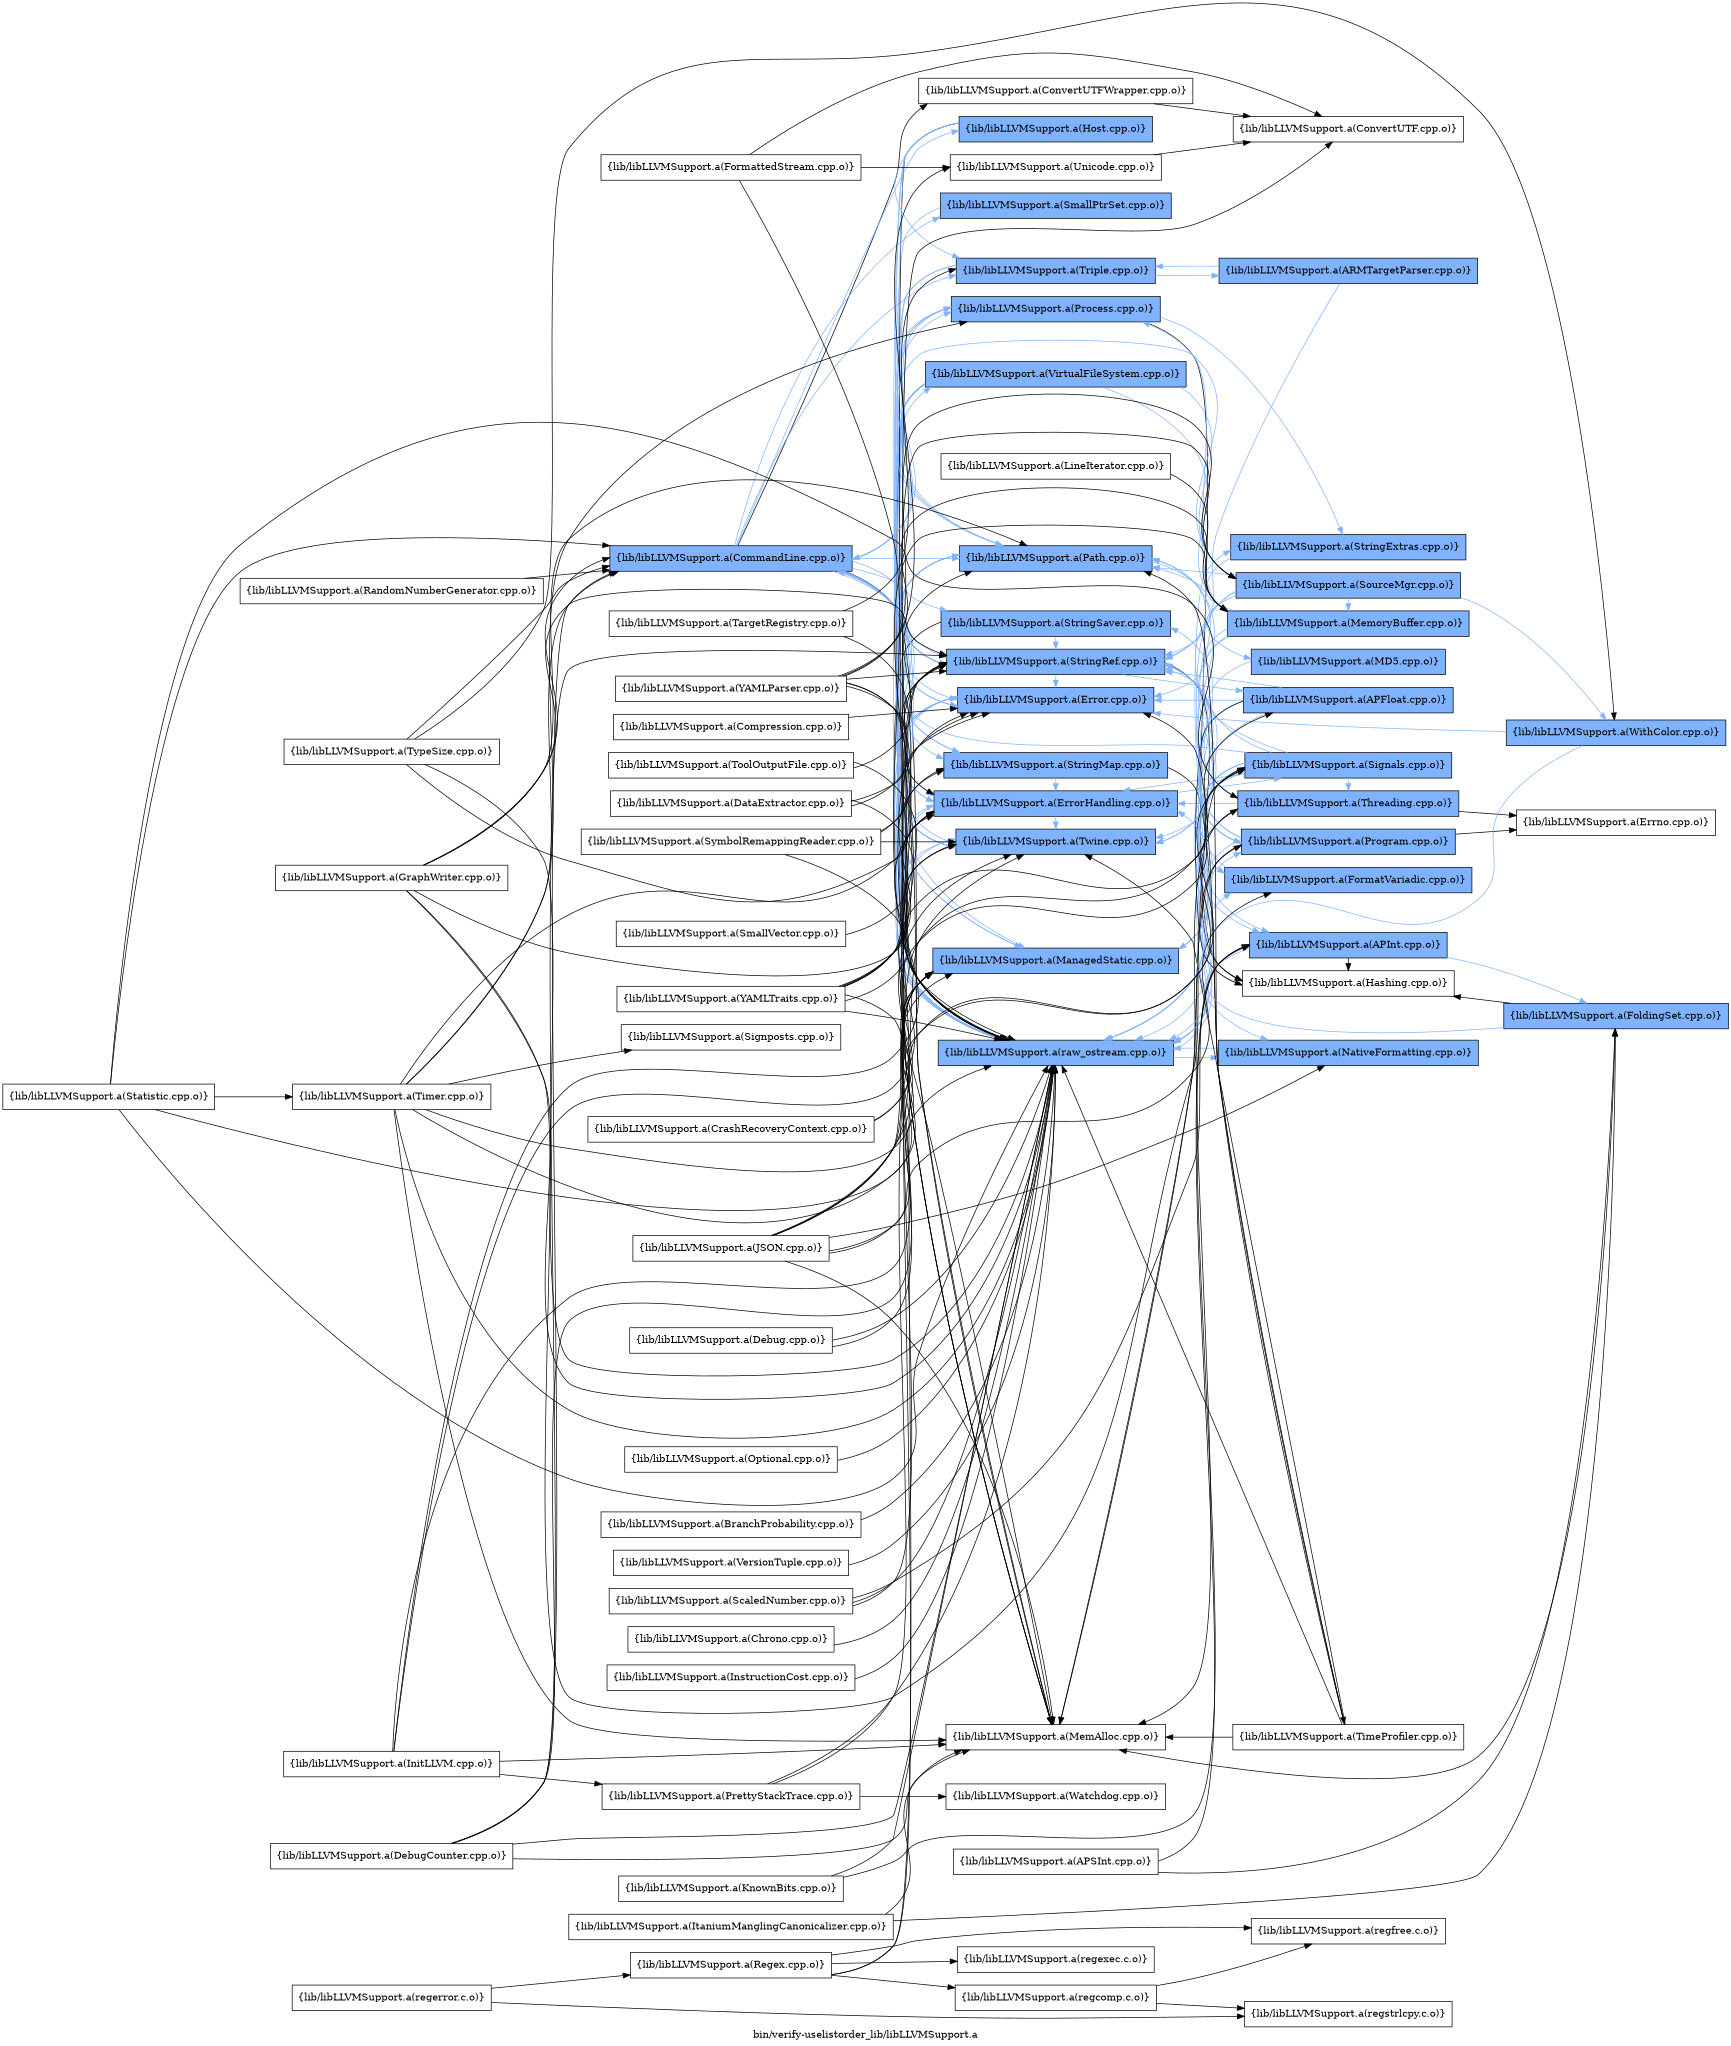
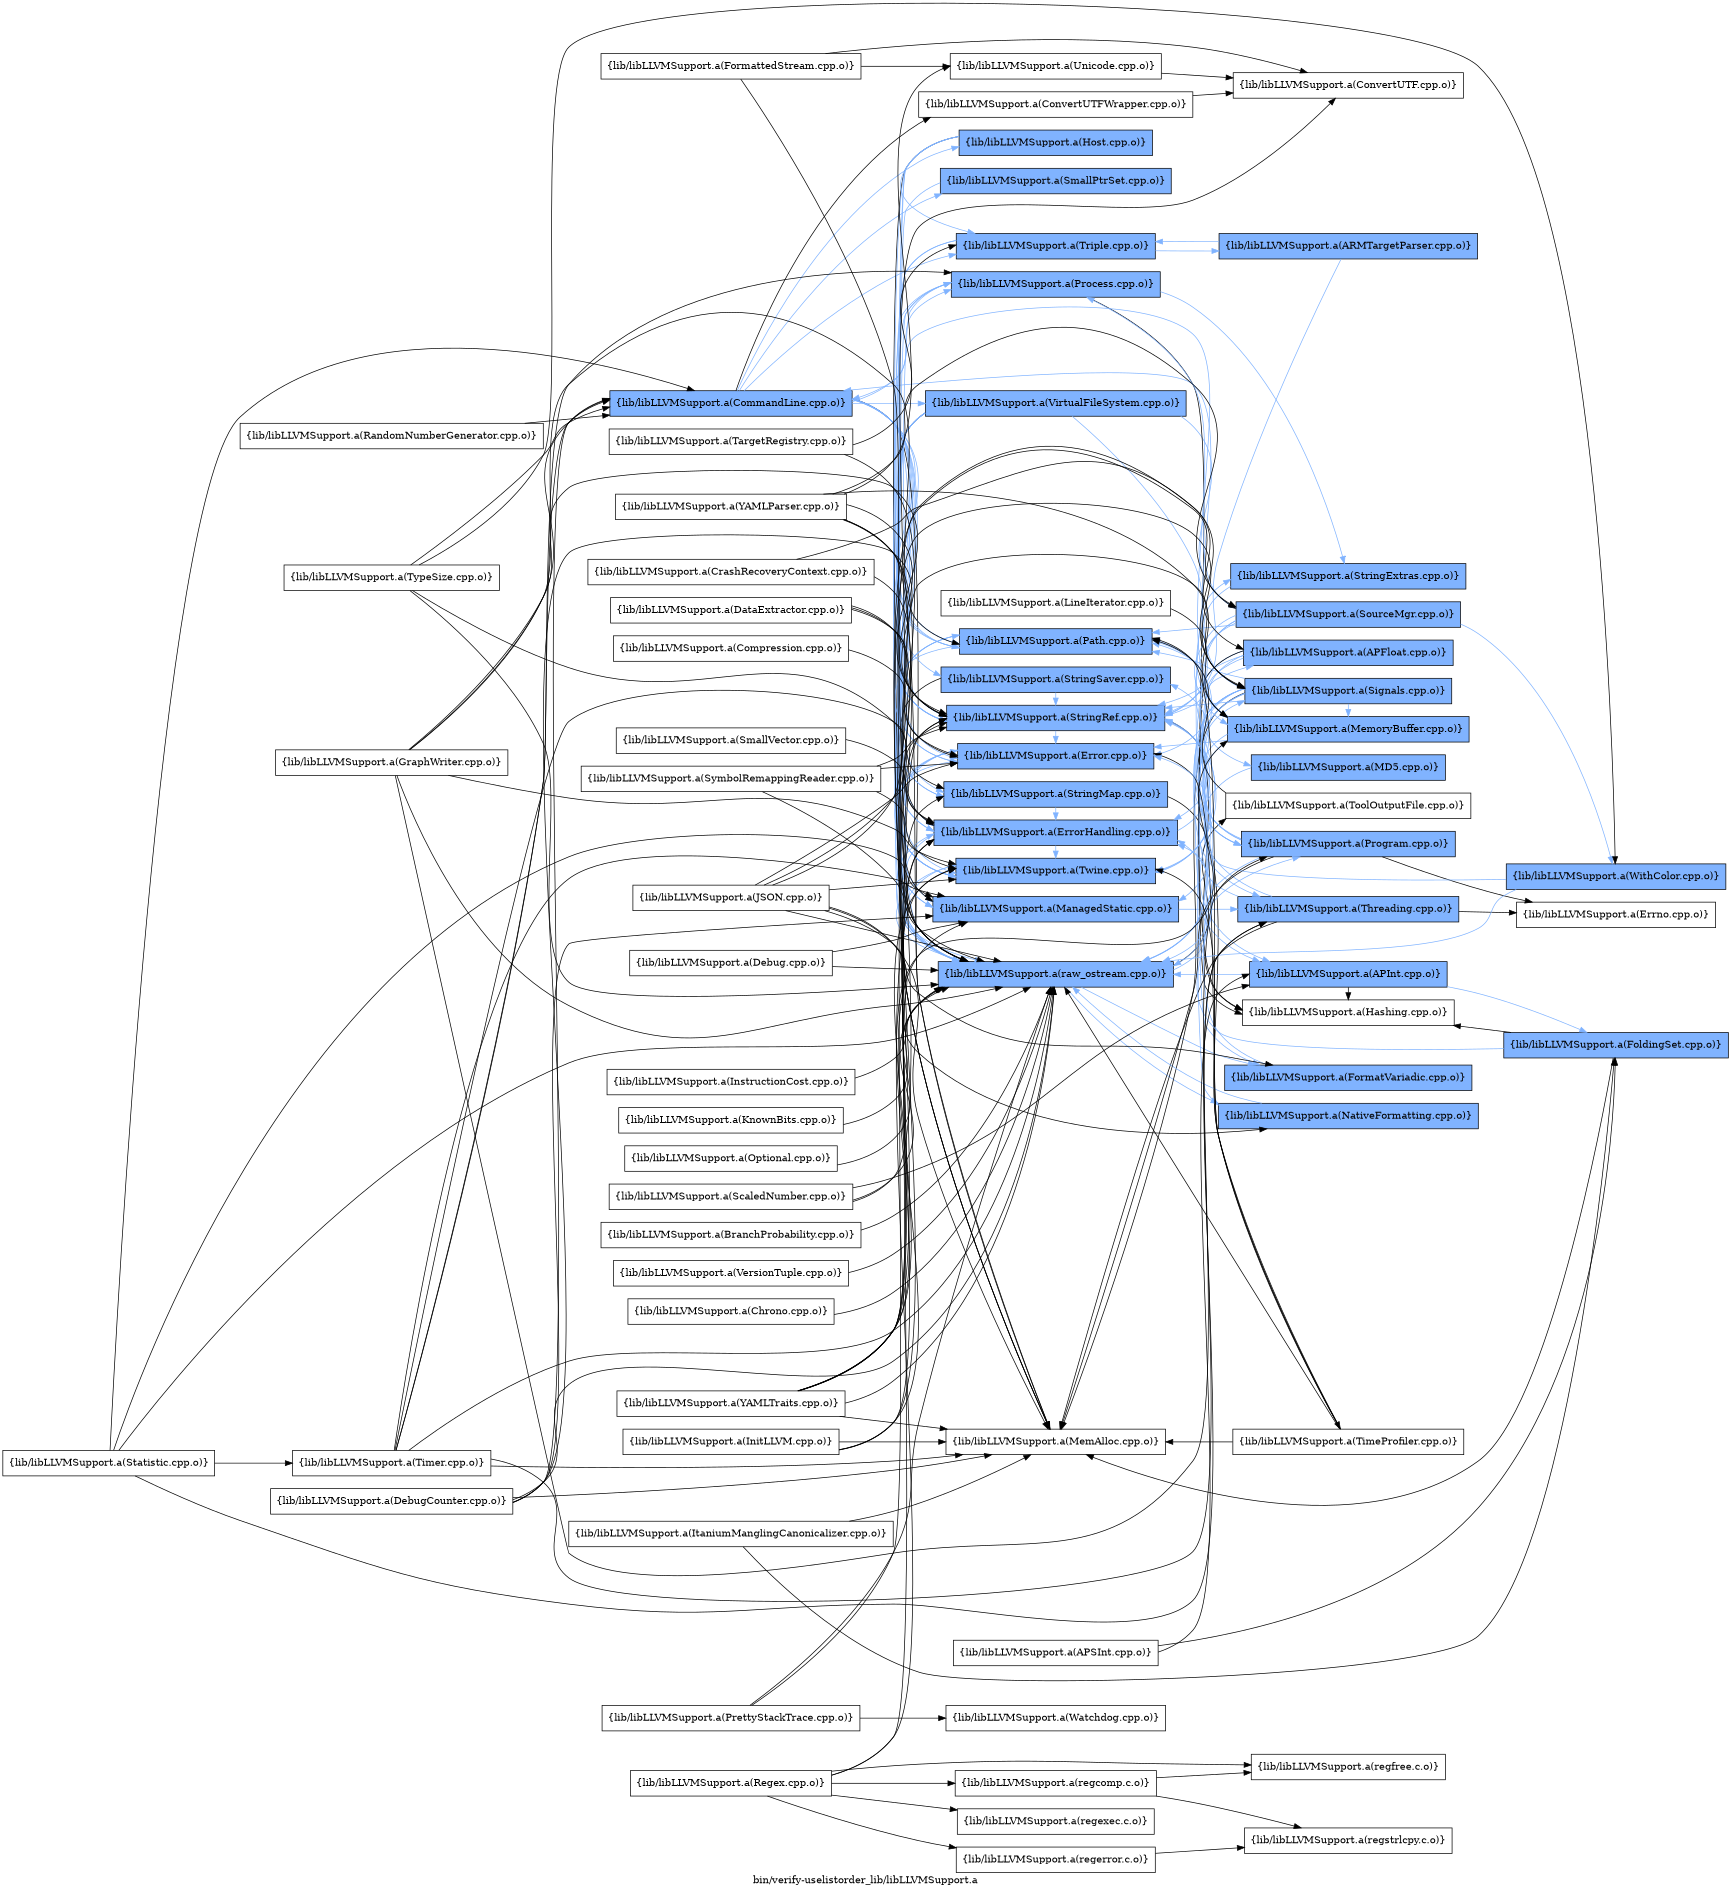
edge "{lib/libLLVMSupport.a(Threading.cpp.o)}" -> "{lib/libLLVMSupport.a(Path.cpp.o)}": now "{lib/libLLVMSupport.a(Program.cpp.o)}" -> "{lib/libLLVMSupport.a(Path.cpp.o)}"
edge "{lib/libLLVMSupport.a(Signals.cpp.o)}" -> "{lib/libLLVMSupport.a(Hashing.cpp.o)}": now "{lib/libLLVMSupport.a(Signals.cpp.o)}" -> "{lib/libLLVMSupport.a(MemoryBuffer.cpp.o)}"
edge "{lib/libLLVMSupport.a(ToolOutputFile.cpp.o)}" -> "{lib/libLLVMSupport.a(raw_ostream.cpp.o)}": reversed
node "{lib/libLLVMSupport.a(Signposts.cpp.o)}": removed
edge "{lib/libLLVMSupport.a(InitLLVM.cpp.o)}" -> "{lib/libLLVMSupport.a(PrettyStackTrace.cpp.o)}": removed
edge "{lib/libLLVMSupport.a(KnownBits.cpp.o)}" -> "{lib/libLLVMSupport.a(APInt.cpp.o)}": removed
edge "{lib/libLLVMSupport.a(regerror.c.o)}" -> "{lib/libLLVMSupport.a(Regex.cpp.o)}": reversed
